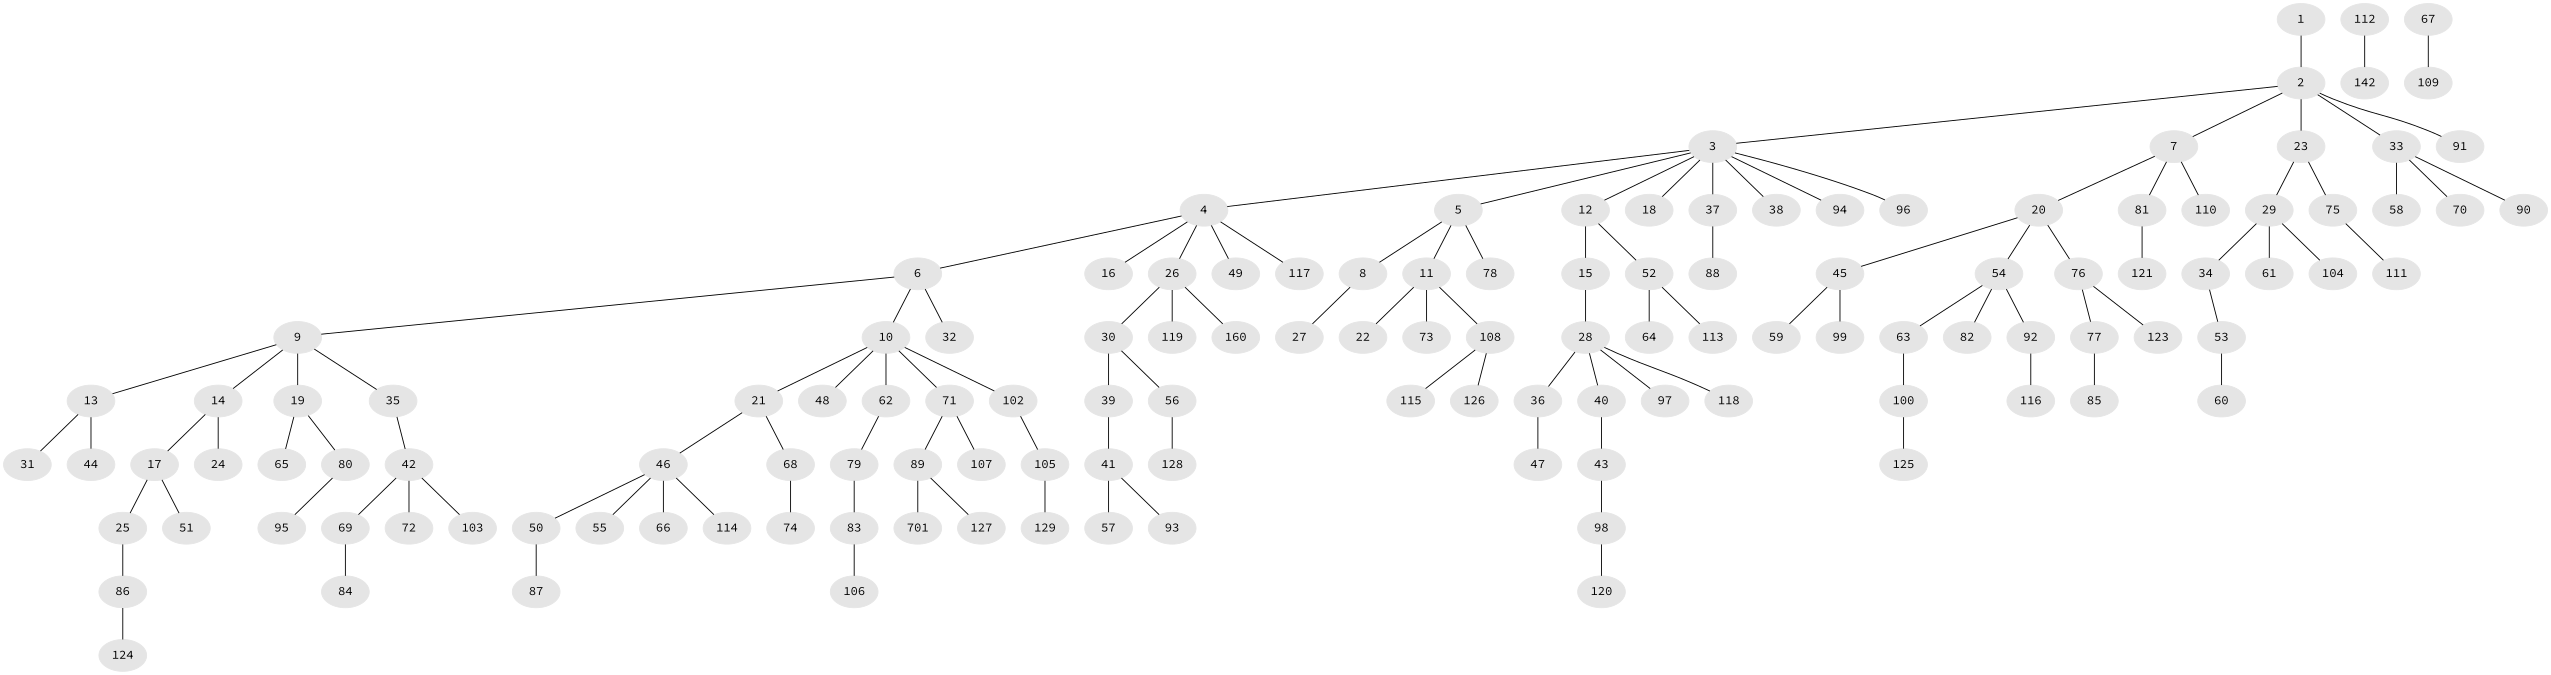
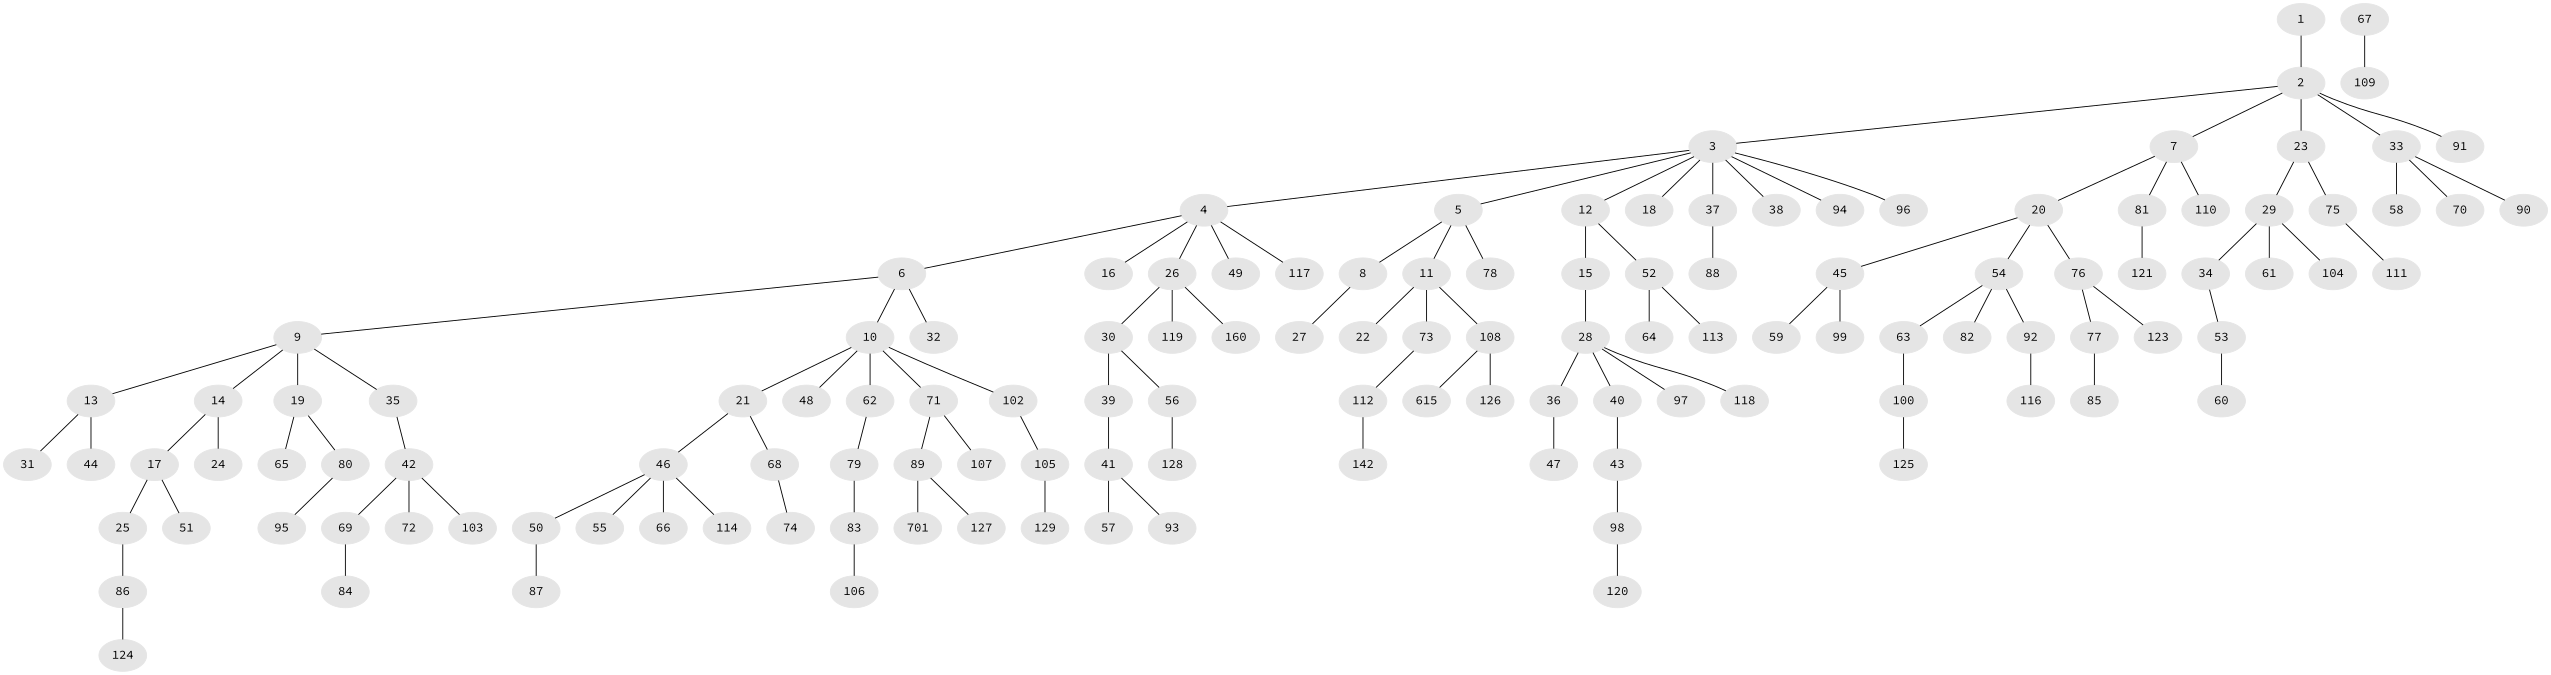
edge "73" -- "112": added
node "115": label "115" -> "615"
